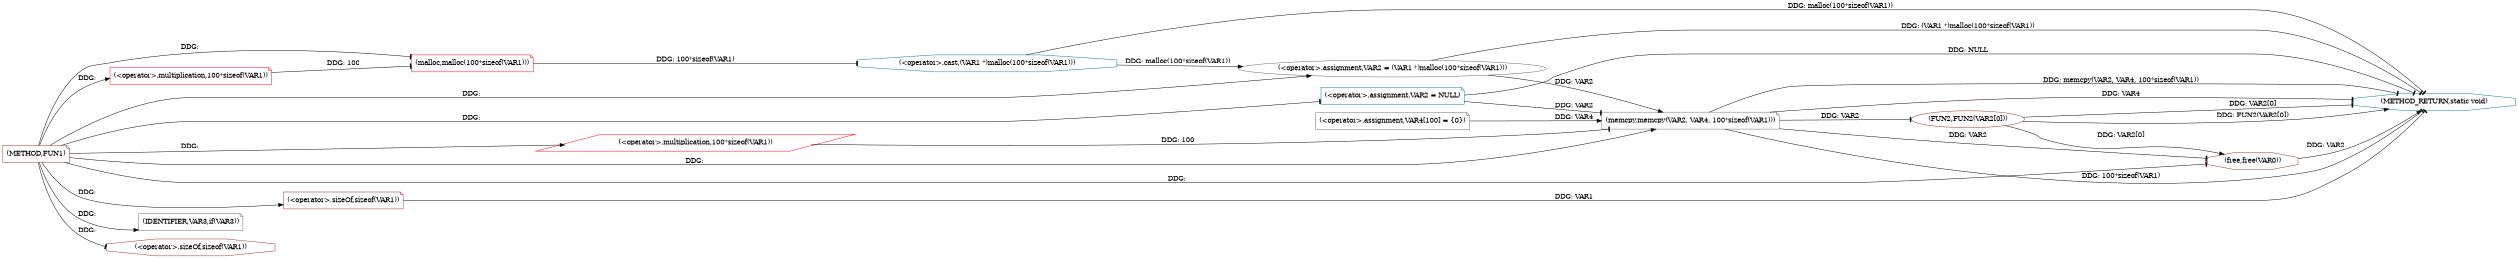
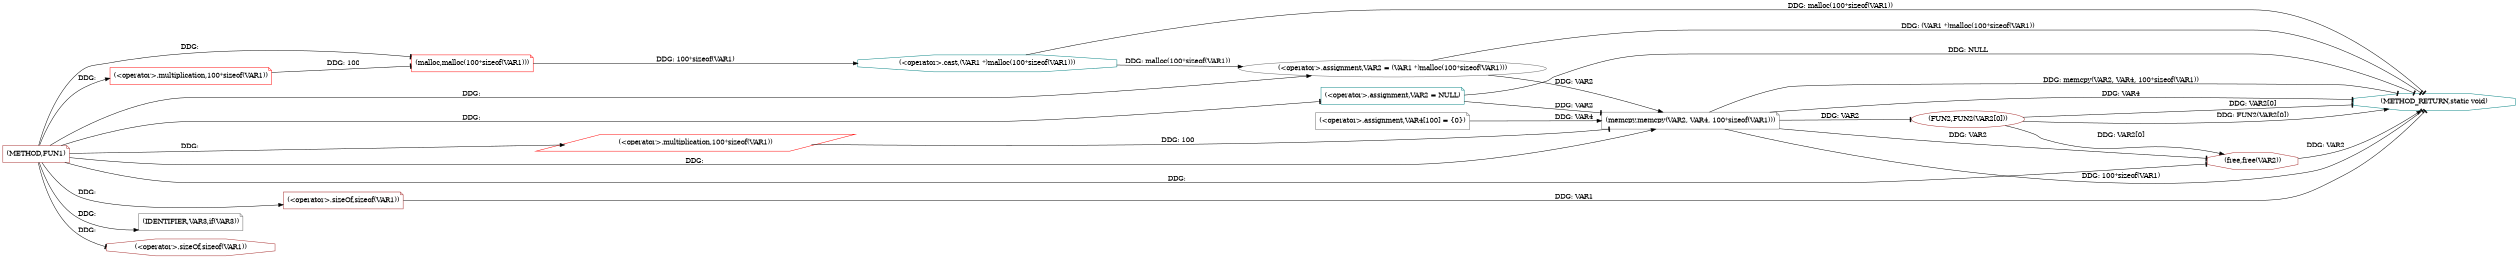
edge "(malloc,malloc(100*sizeof(VAR1)))" -> "(<operator>.cast,(VAR1 *)malloc(100*sizeof(VAR1)))": arrowhead tee -> normal
node "(free,free(VAR0))": label "(free,free(VAR0))" -> "(free,free(VAR2))"
